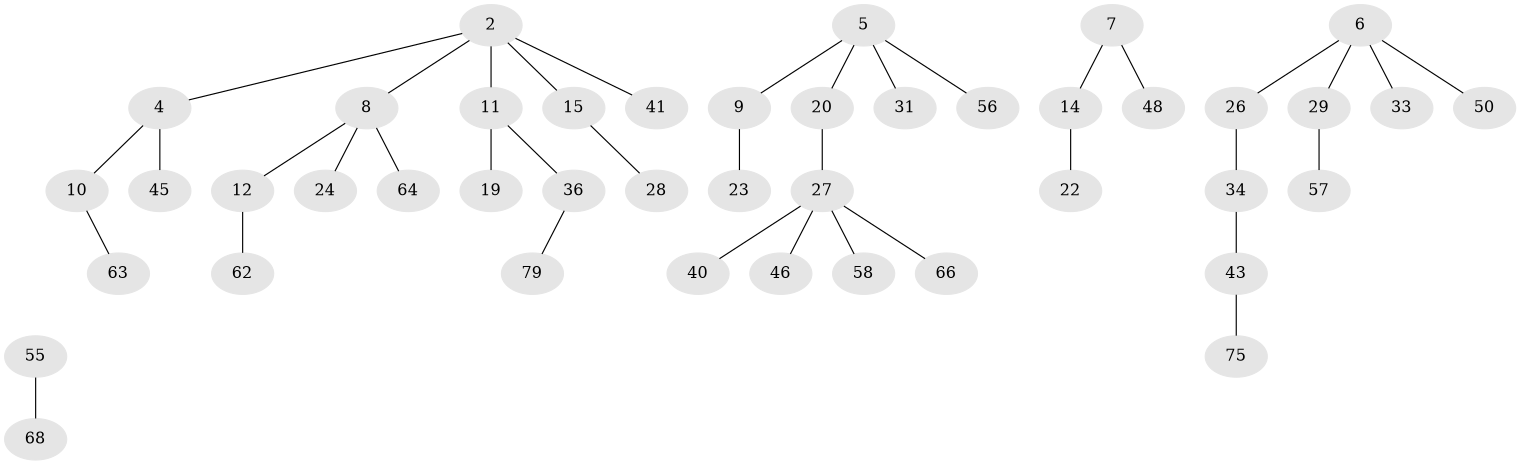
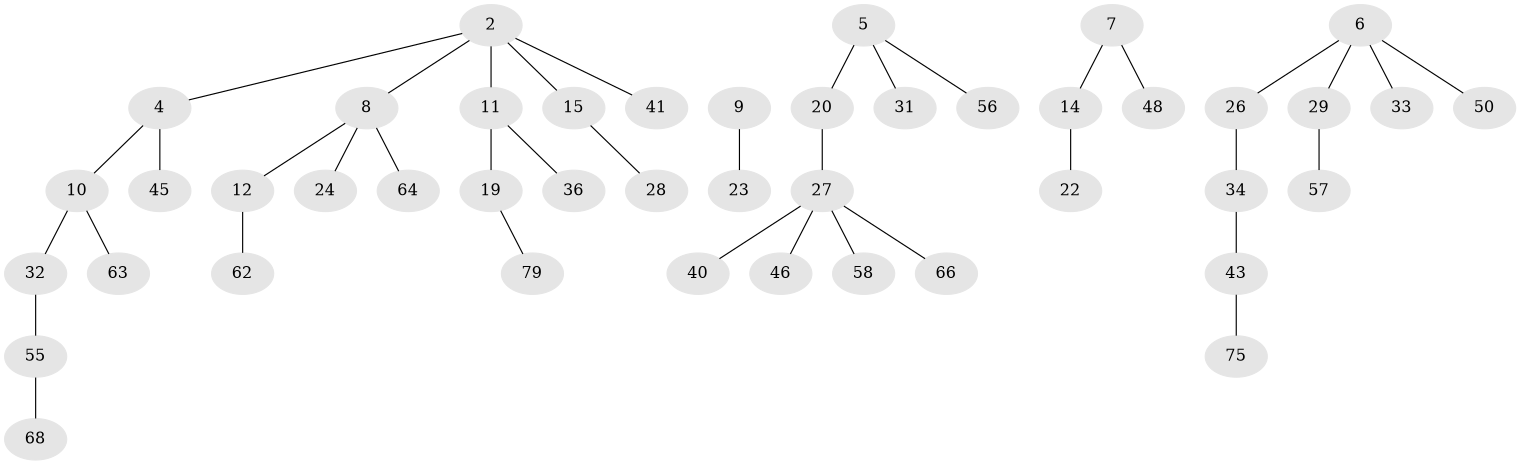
edge "5" -- "9": removed
edge "36" -- "79": now "19" -- "79"
node "32": added
